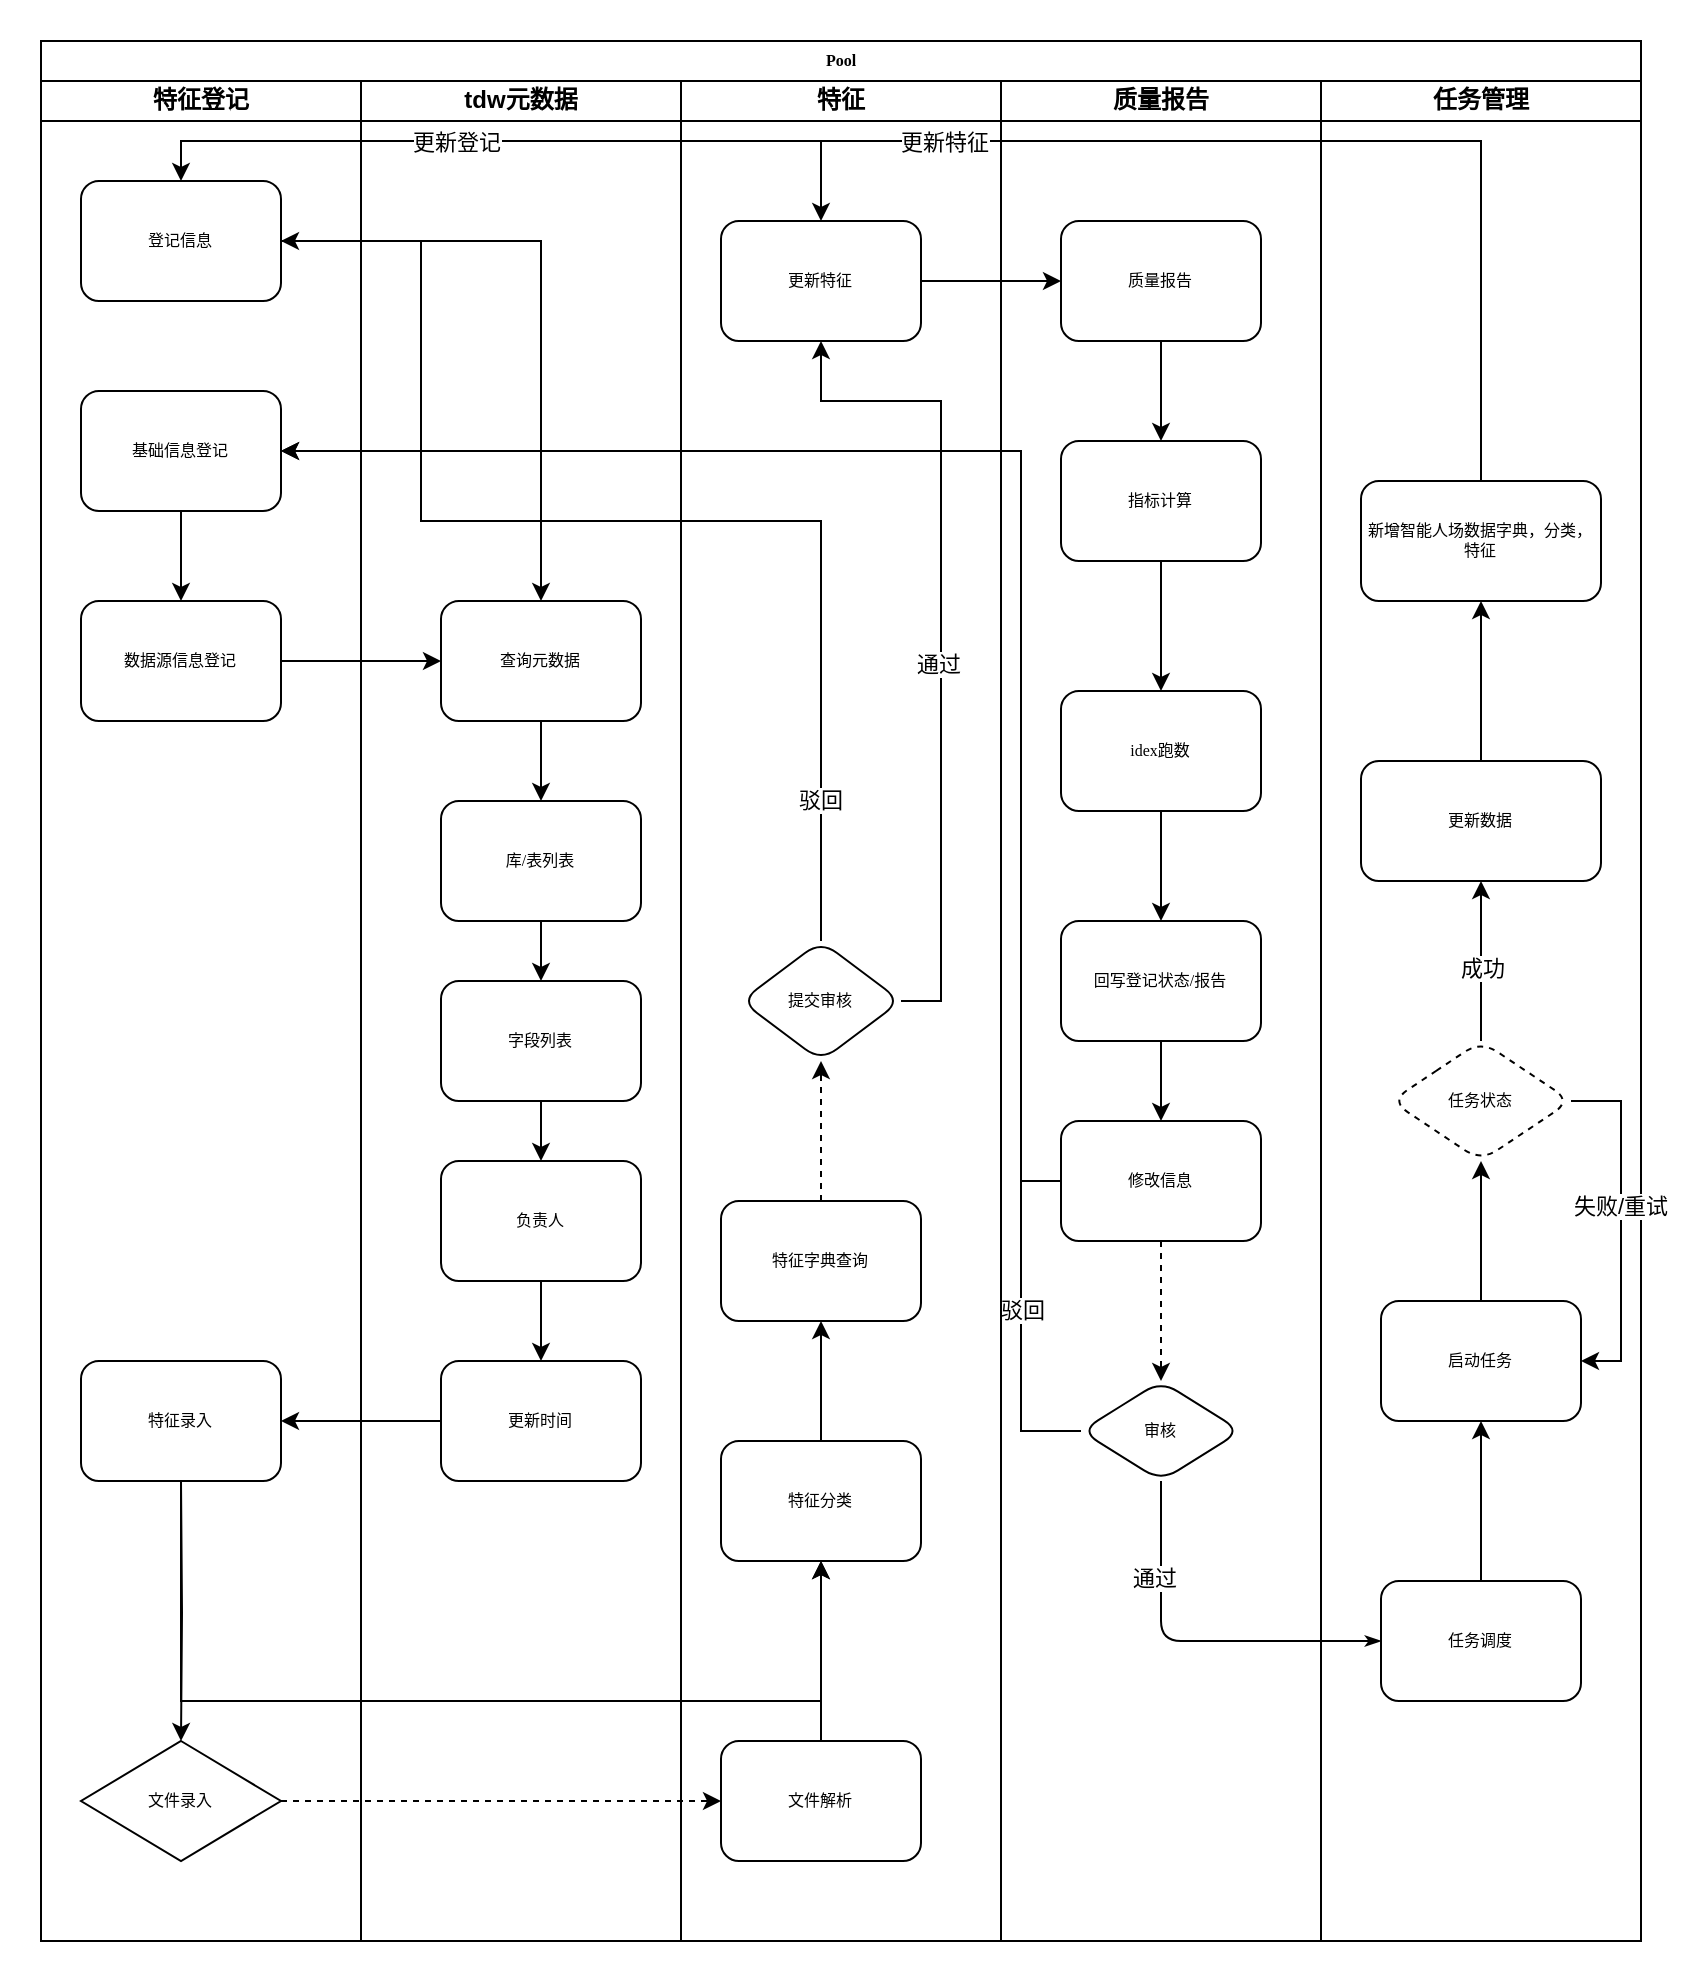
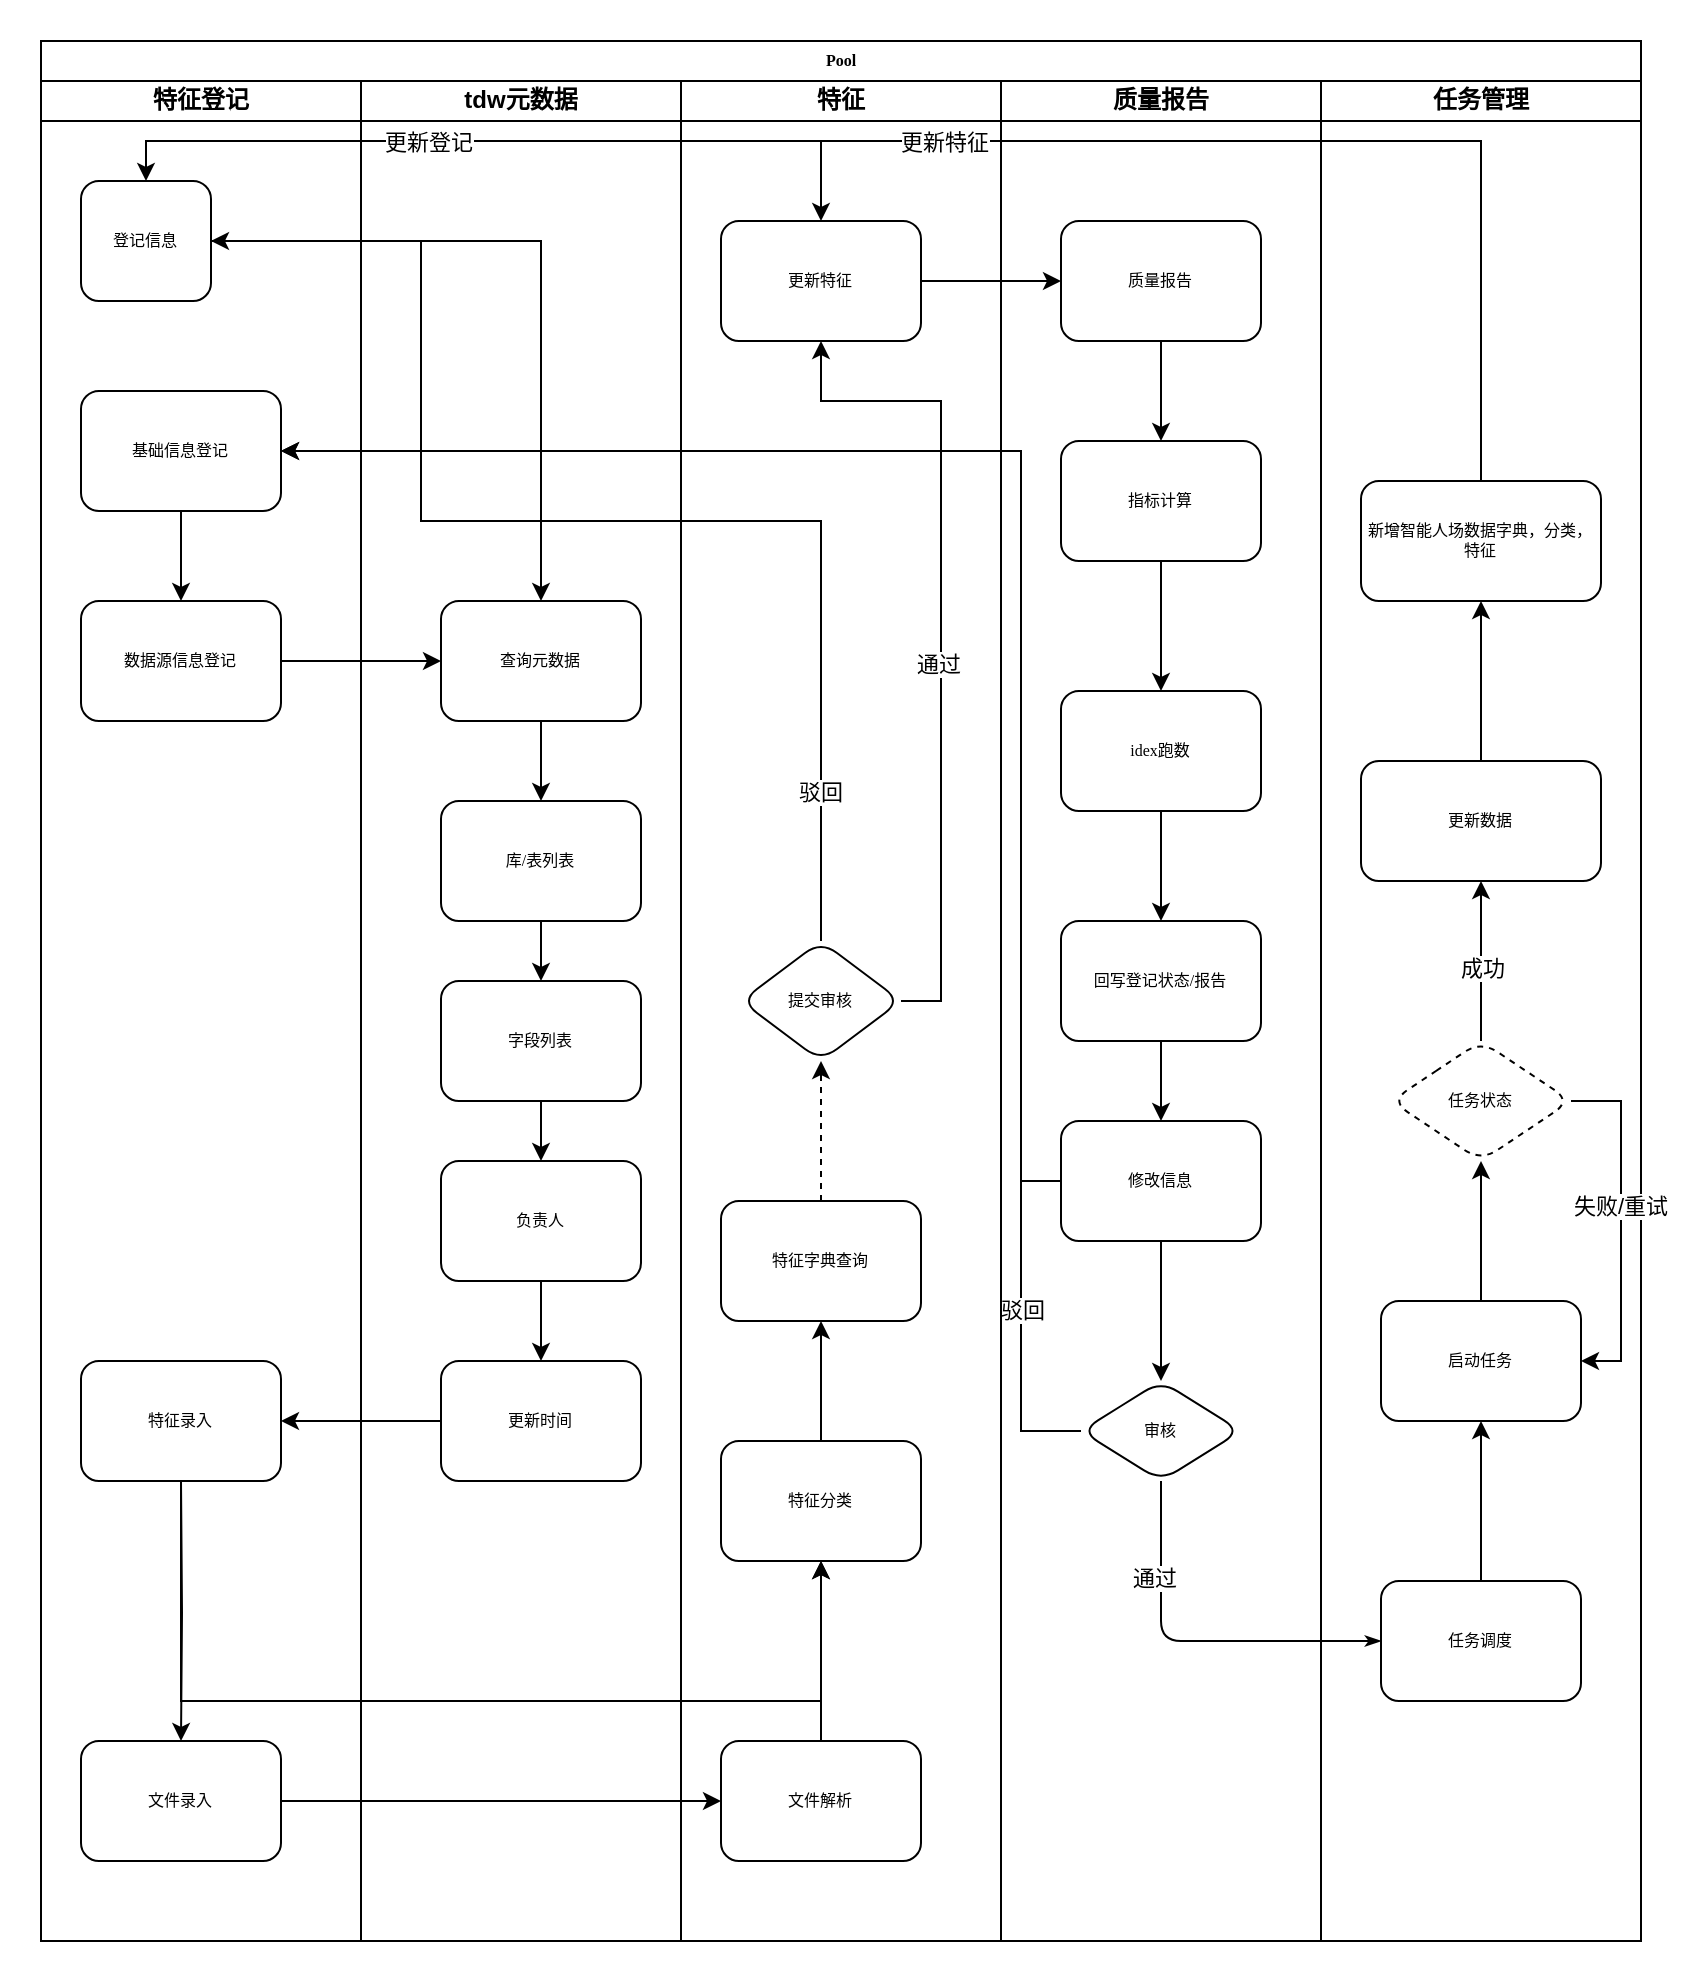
node "登记信息": size 200x120 -> 130x120
edge "修改信息" -> "审核": style dashed -> solid
node "文件录入": shape diamond -> rounded rectangle
edge "文件录入" -> "文件解析": style dashed -> solid
